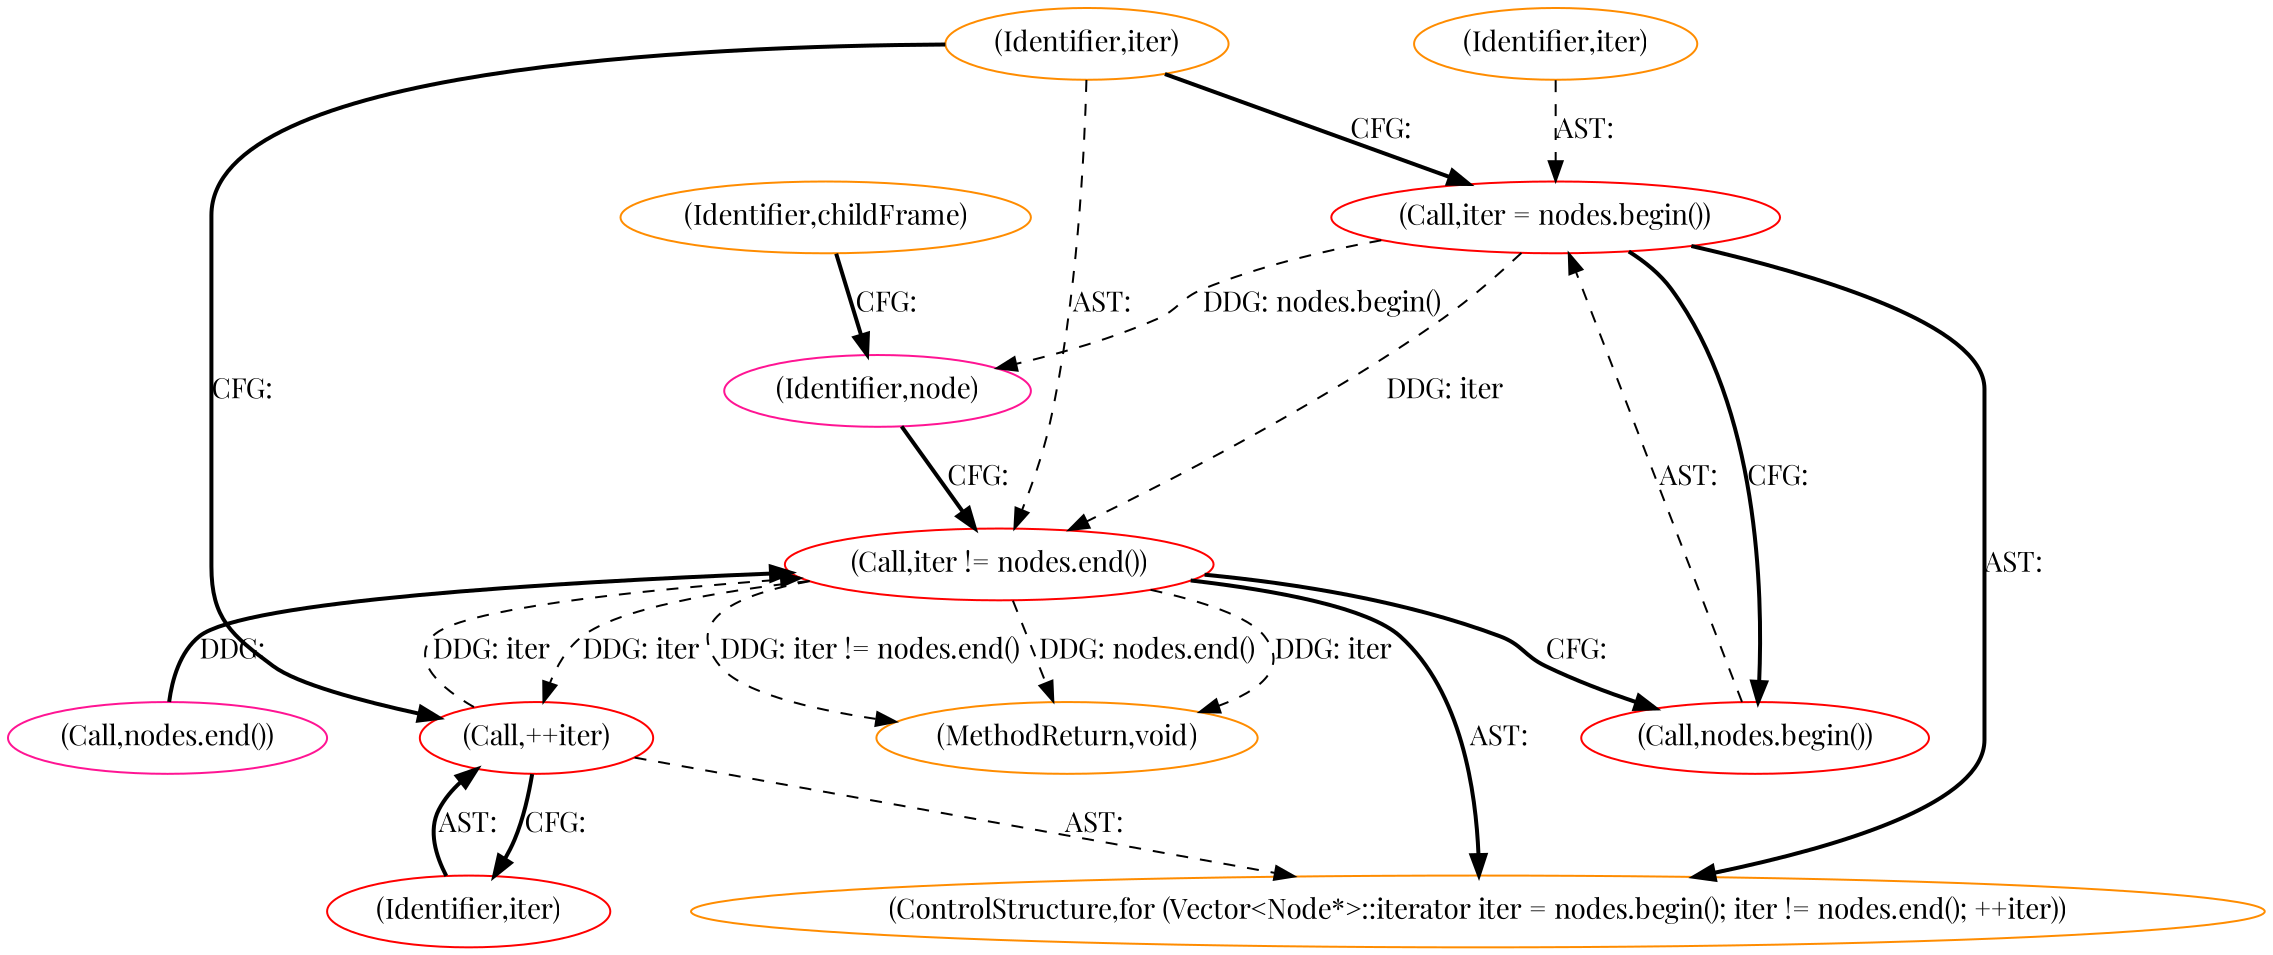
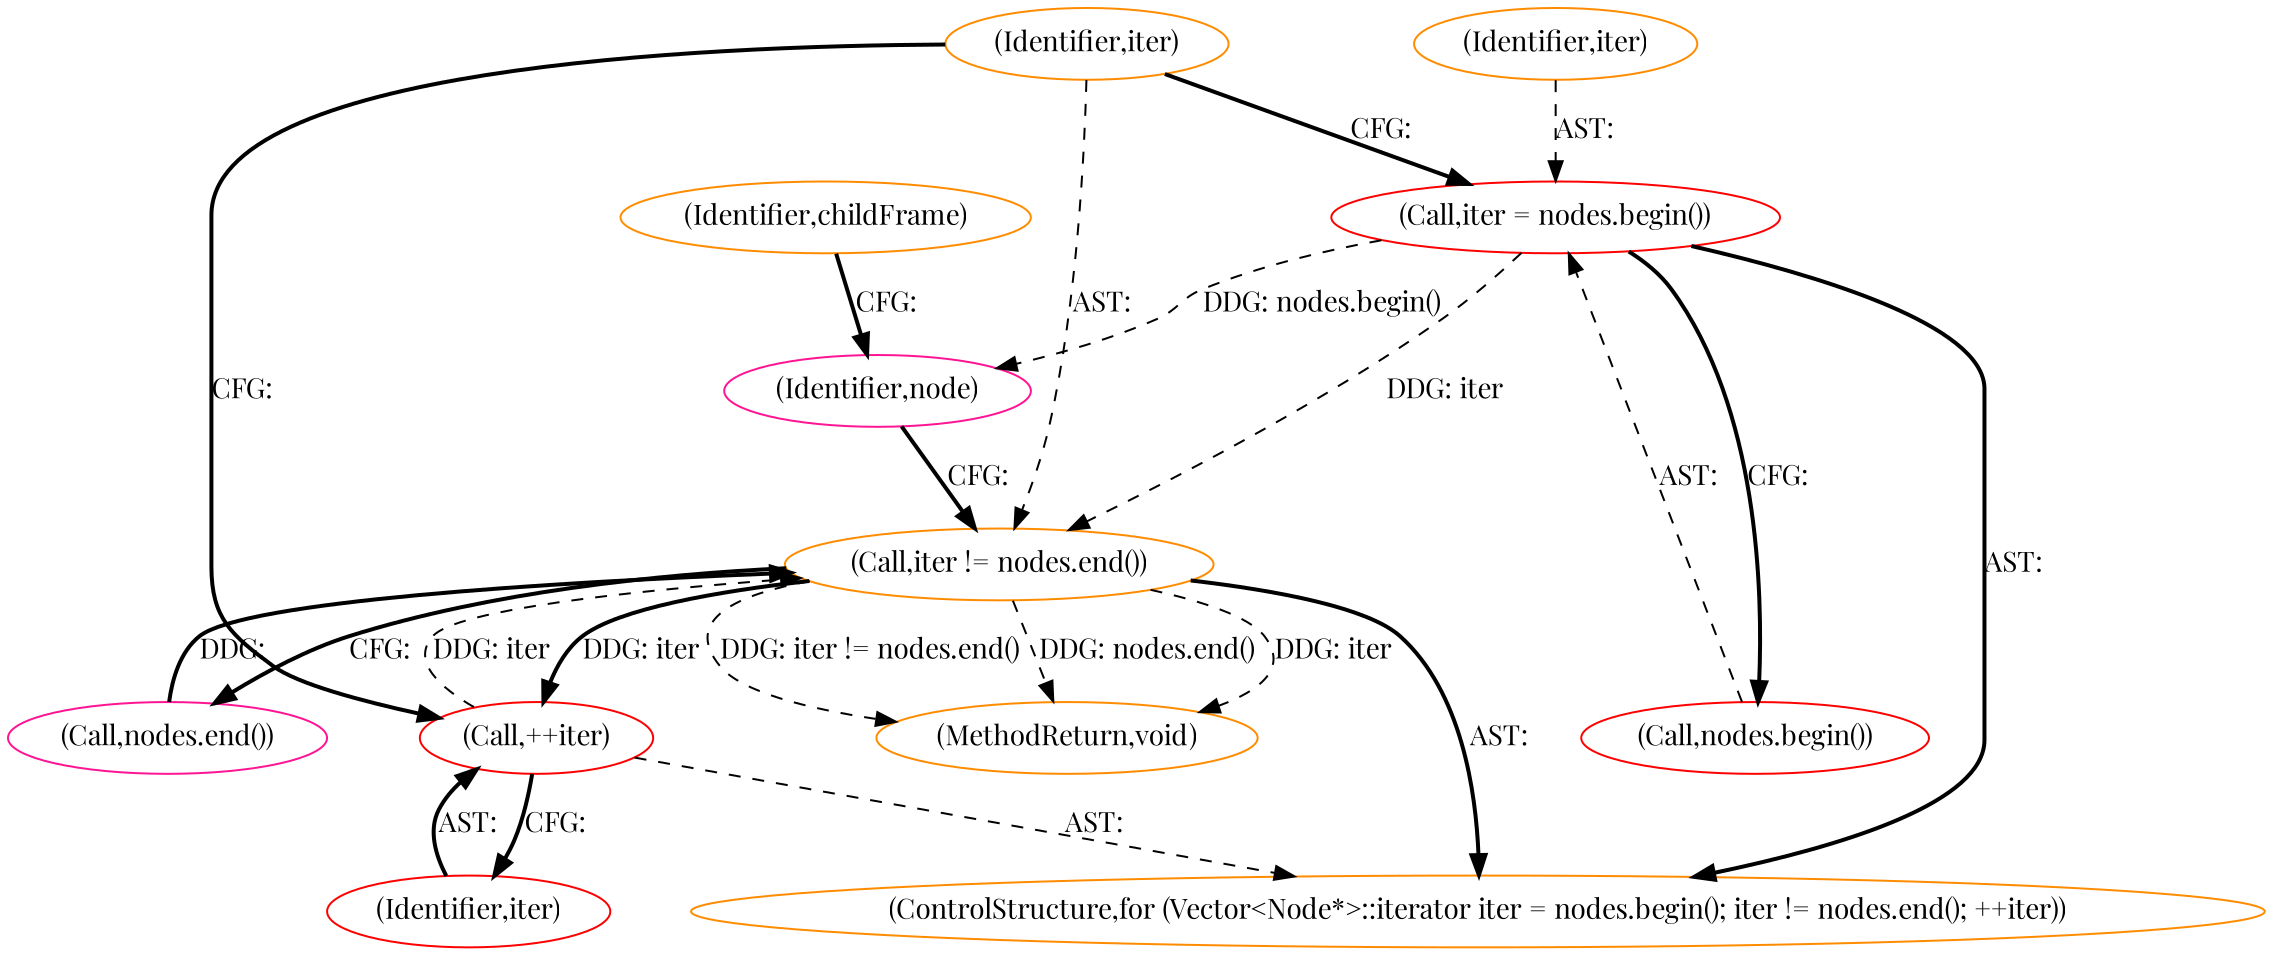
node "(Call,iter != nodes.end())": color red -> darkorange
edge "(Call,iter != nodes.end())" -> "(Call,++iter)": style dashed -> bold
edge "(Call,iter != nodes.end())" -> "(Call,nodes.begin())": now "(Call,iter != nodes.end())" -> "(Call,nodes.end())"
